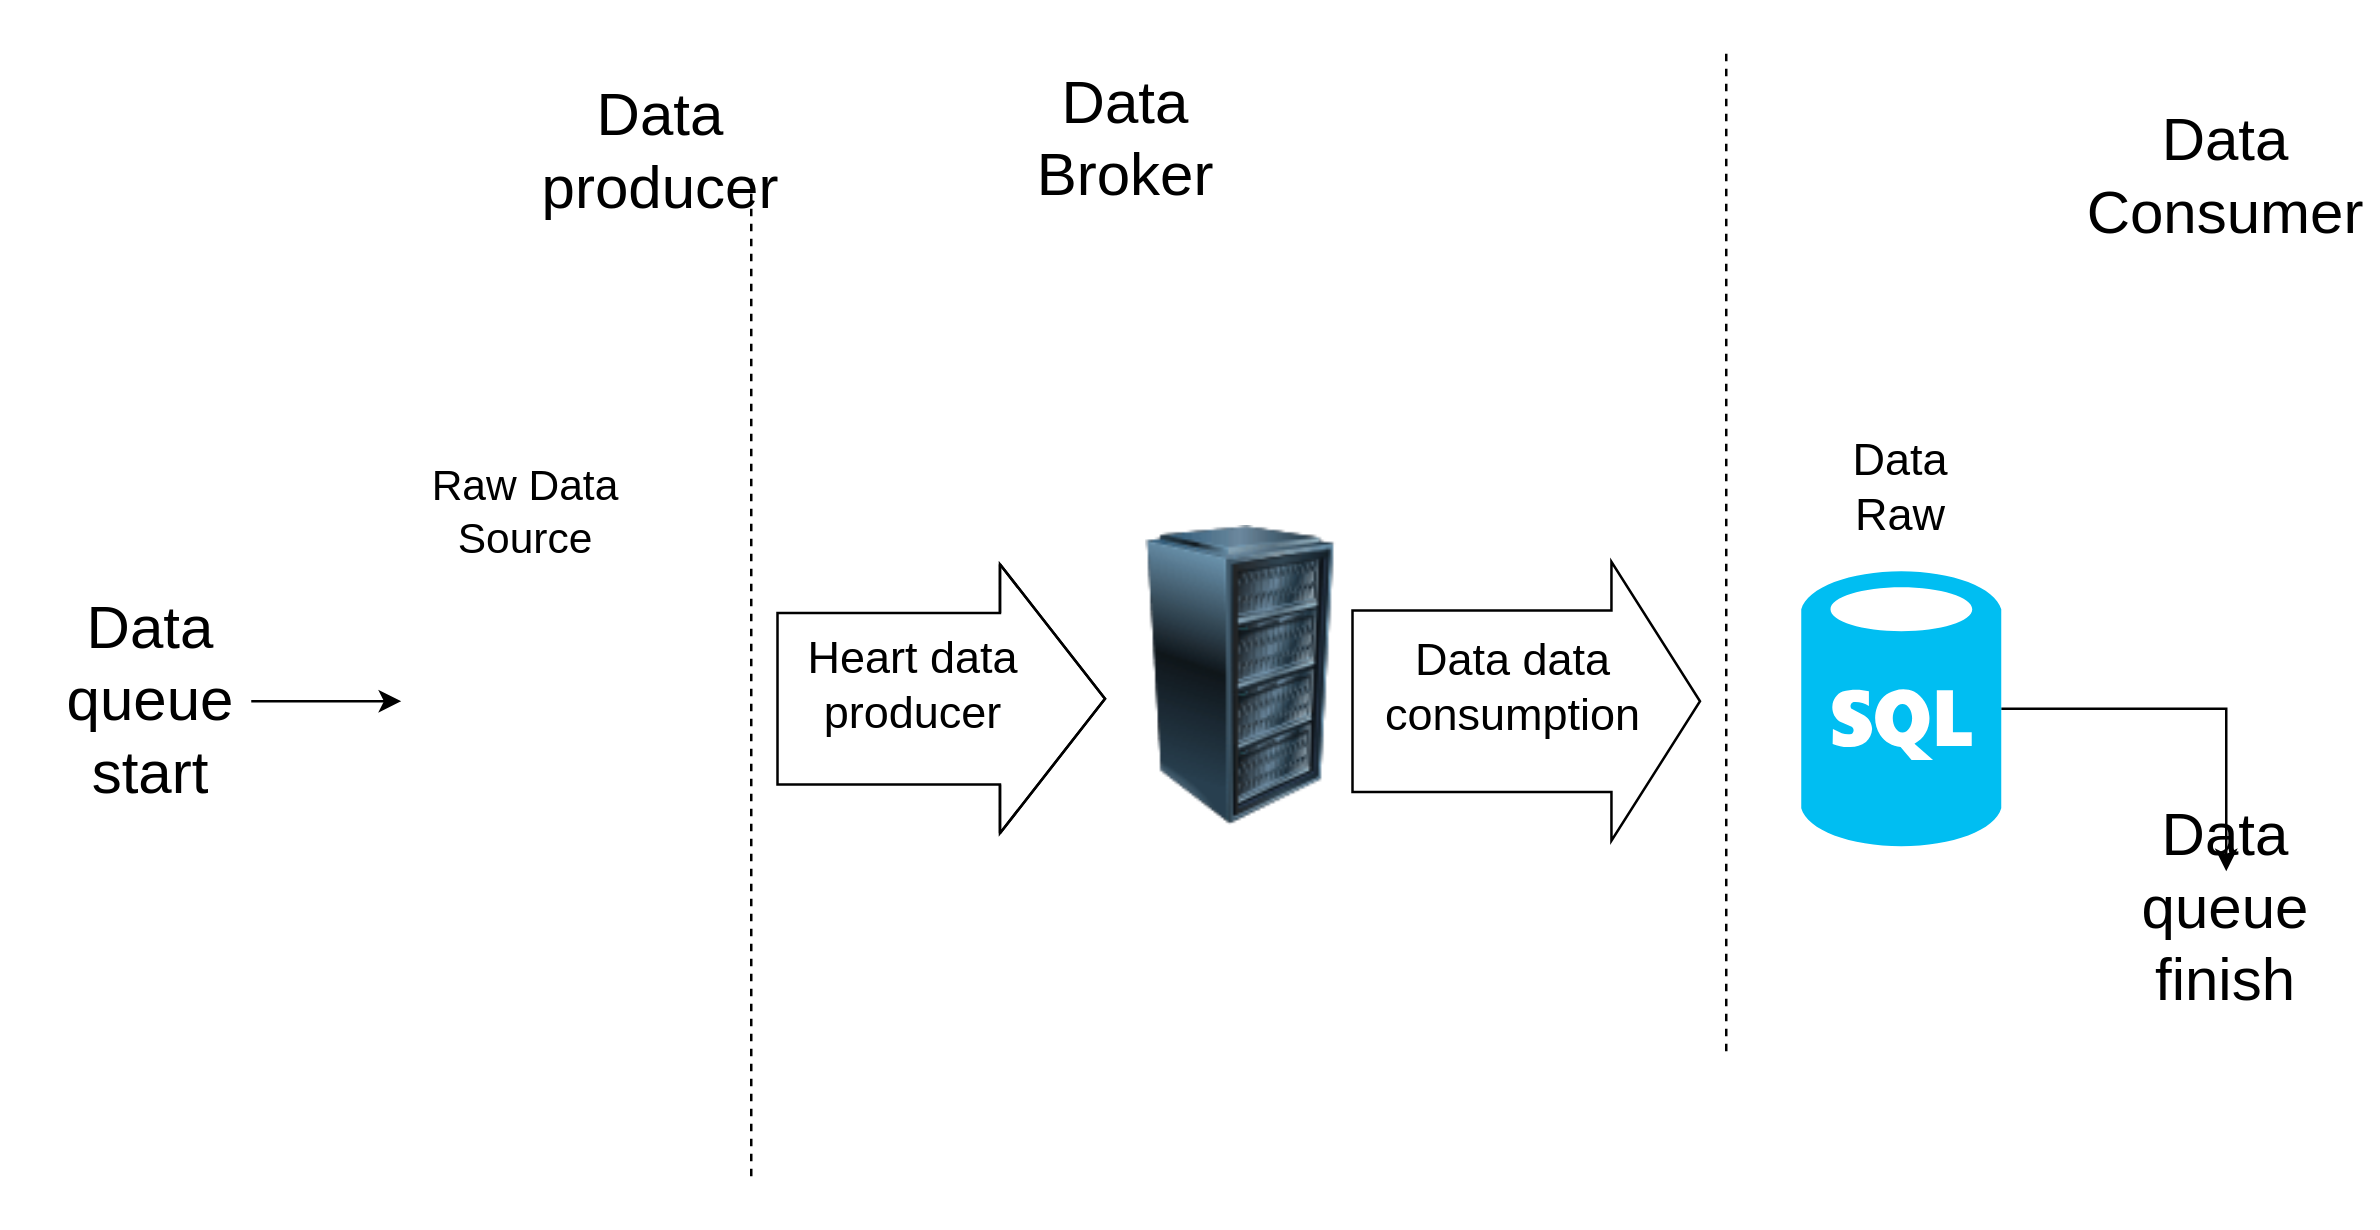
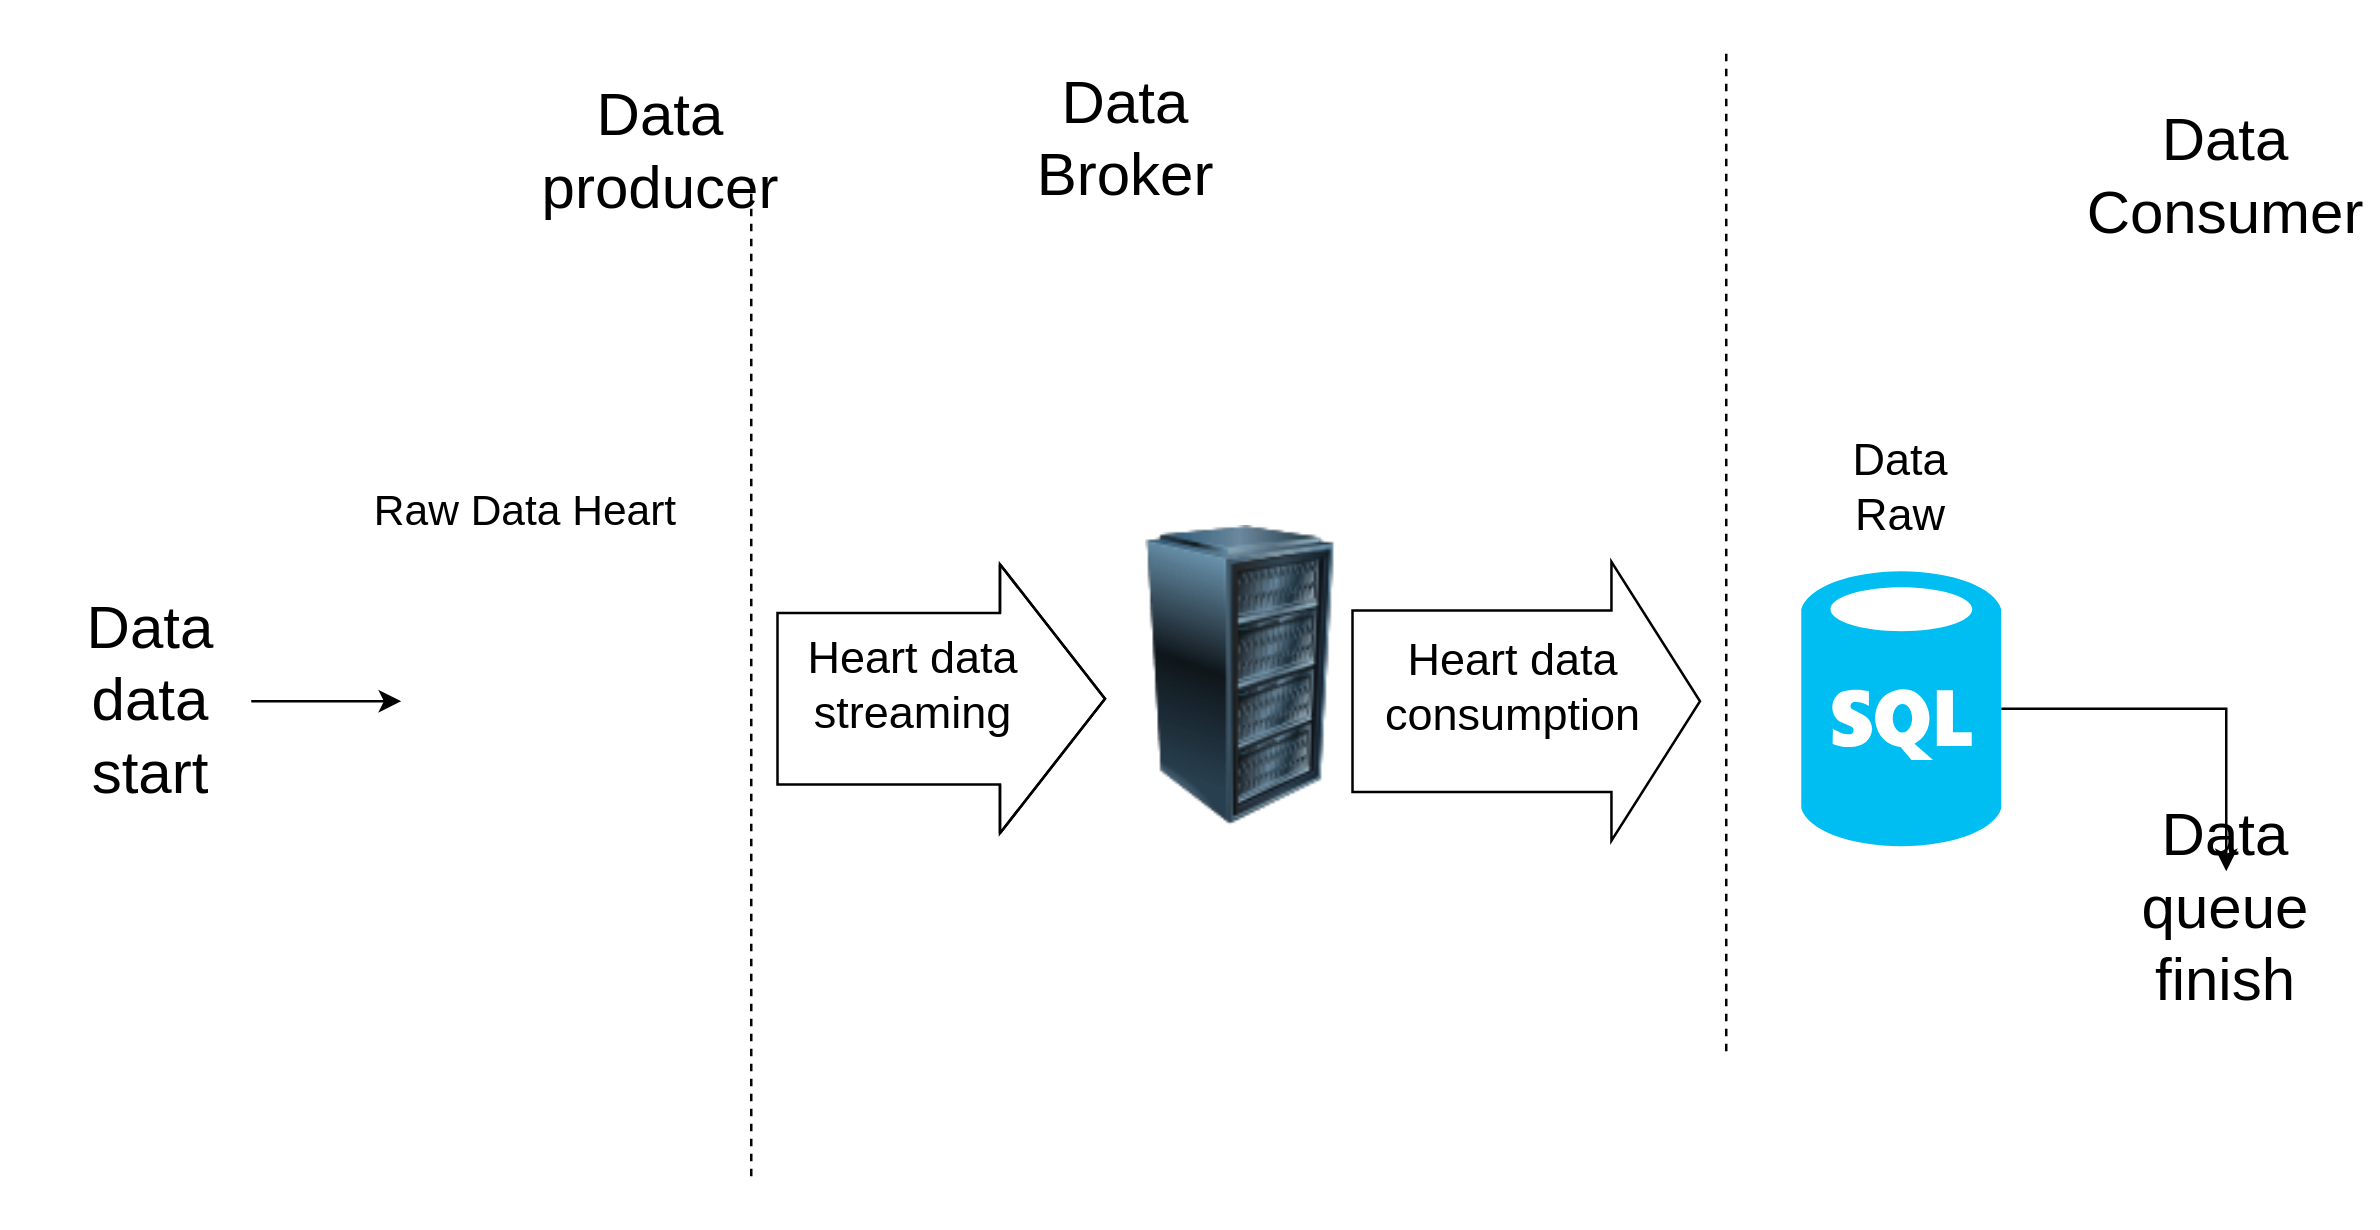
node "Raw Data Source": label "Raw Data Source" -> "Raw Data Heart"
node "Heart data producer": label "Heart data producer" -> "Heart data streaming"
node "Data data consumption": label "Data data consumption" -> "Heart data consumption"
node "Data queue start": label "Data queue start" -> "Data data start"
